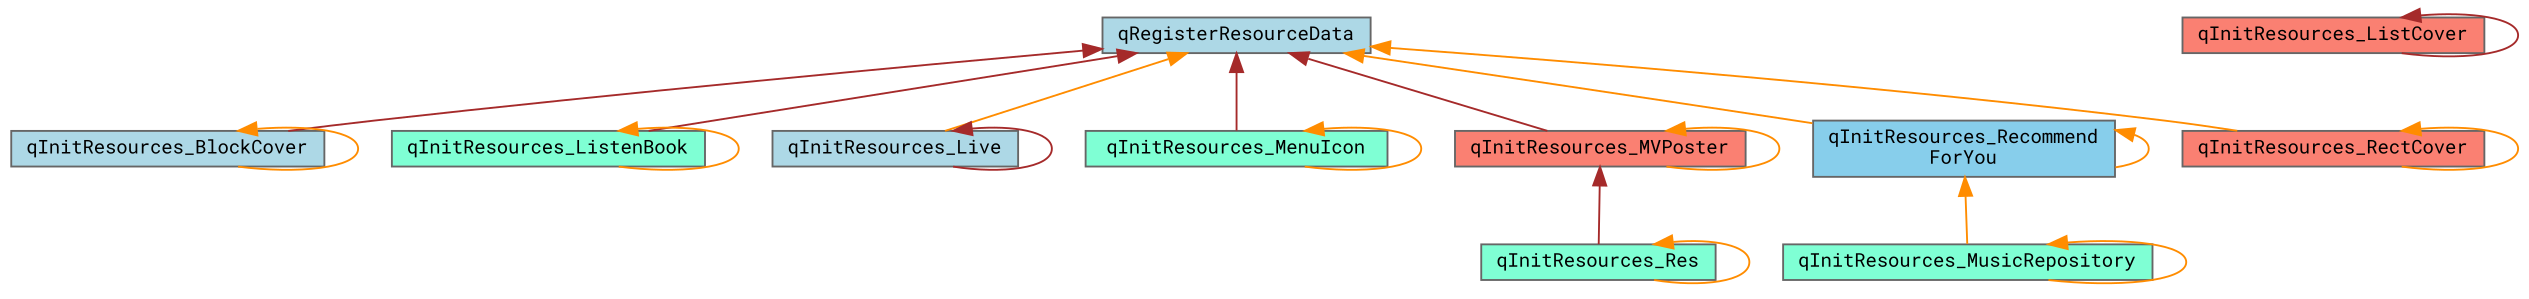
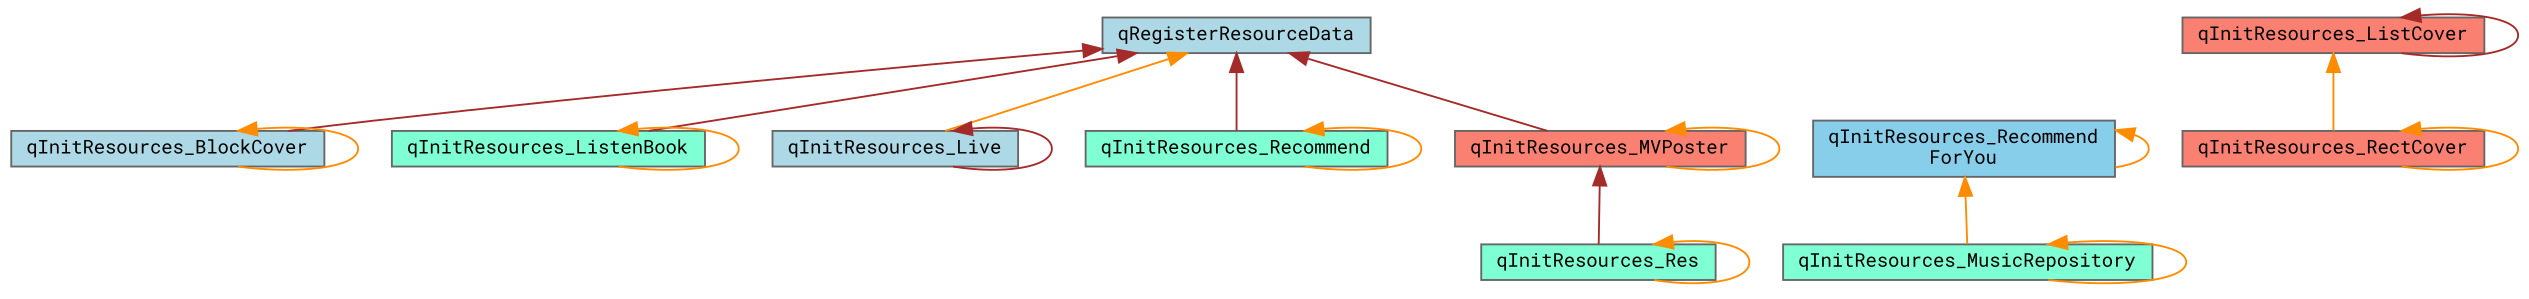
edge "qInitResources_RectCover" -> "qRegisterResourceData": now "qInitResources_RectCover" -> "qInitResources_ListCover"
edge "qInitResources_Recommend ForYou" -> "qRegisterResourceData": removed
node "qInitResources_MenuIcon": label "qInitResources_MenuIcon" -> "qInitResources_Recommend"
